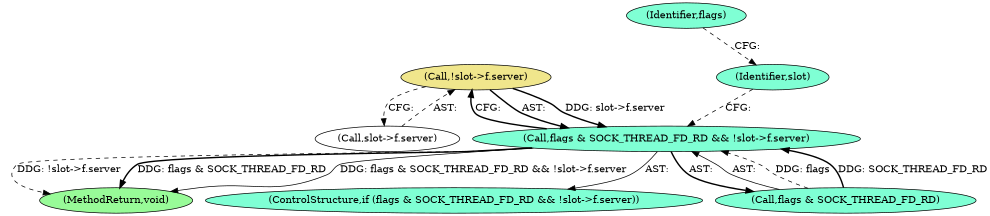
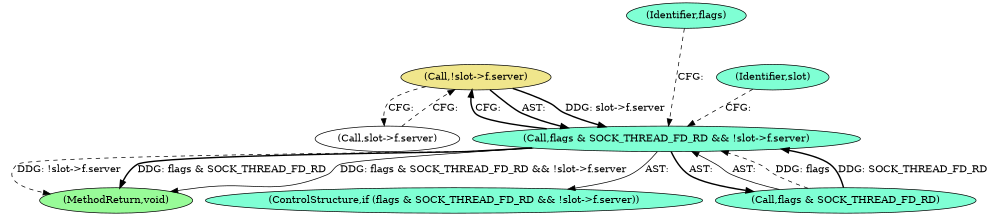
edge "(Identifier,flags)" -> "(Identifier,slot)": now "(Identifier,flags)" -> "(Call,flags & SOCK_THREAD_FD_RD && !slot->f.server)"
edge "(Call,slot->f.server)" -> "(Call,!slot->f.server)": label "AST: " -> "CFG: "
